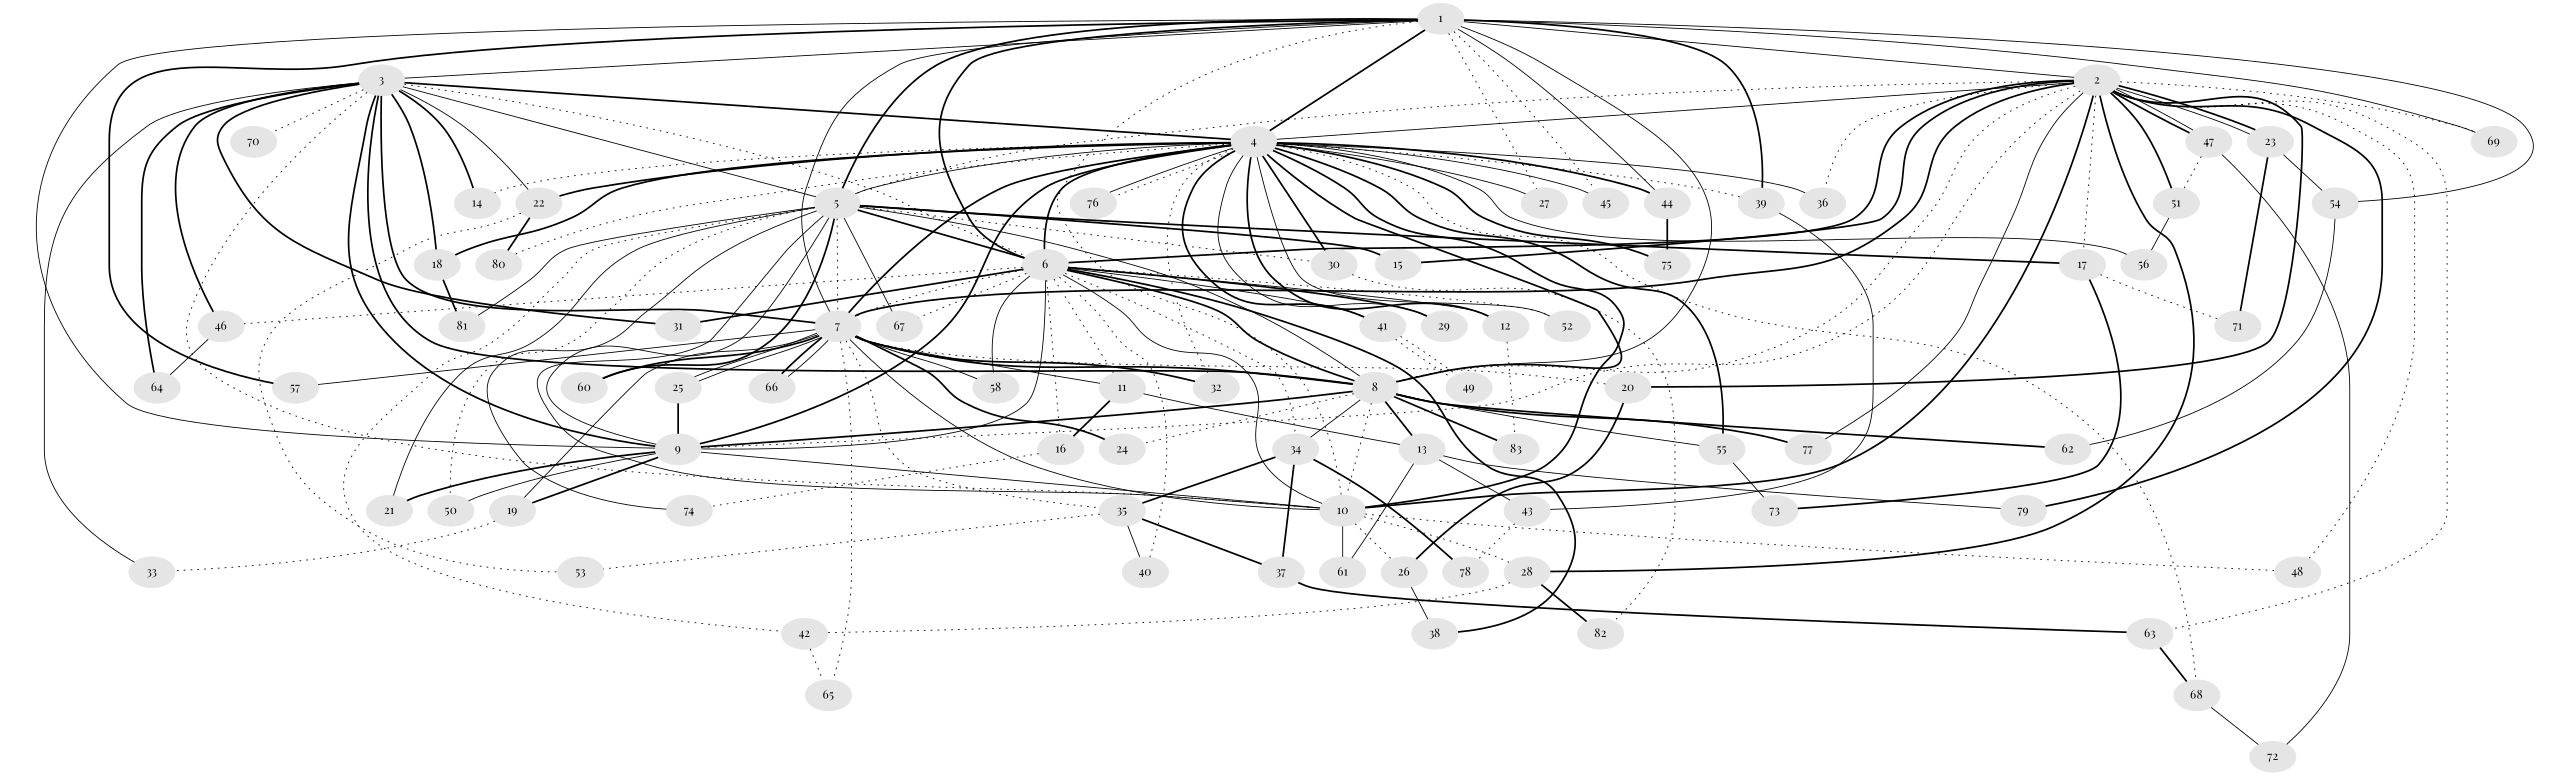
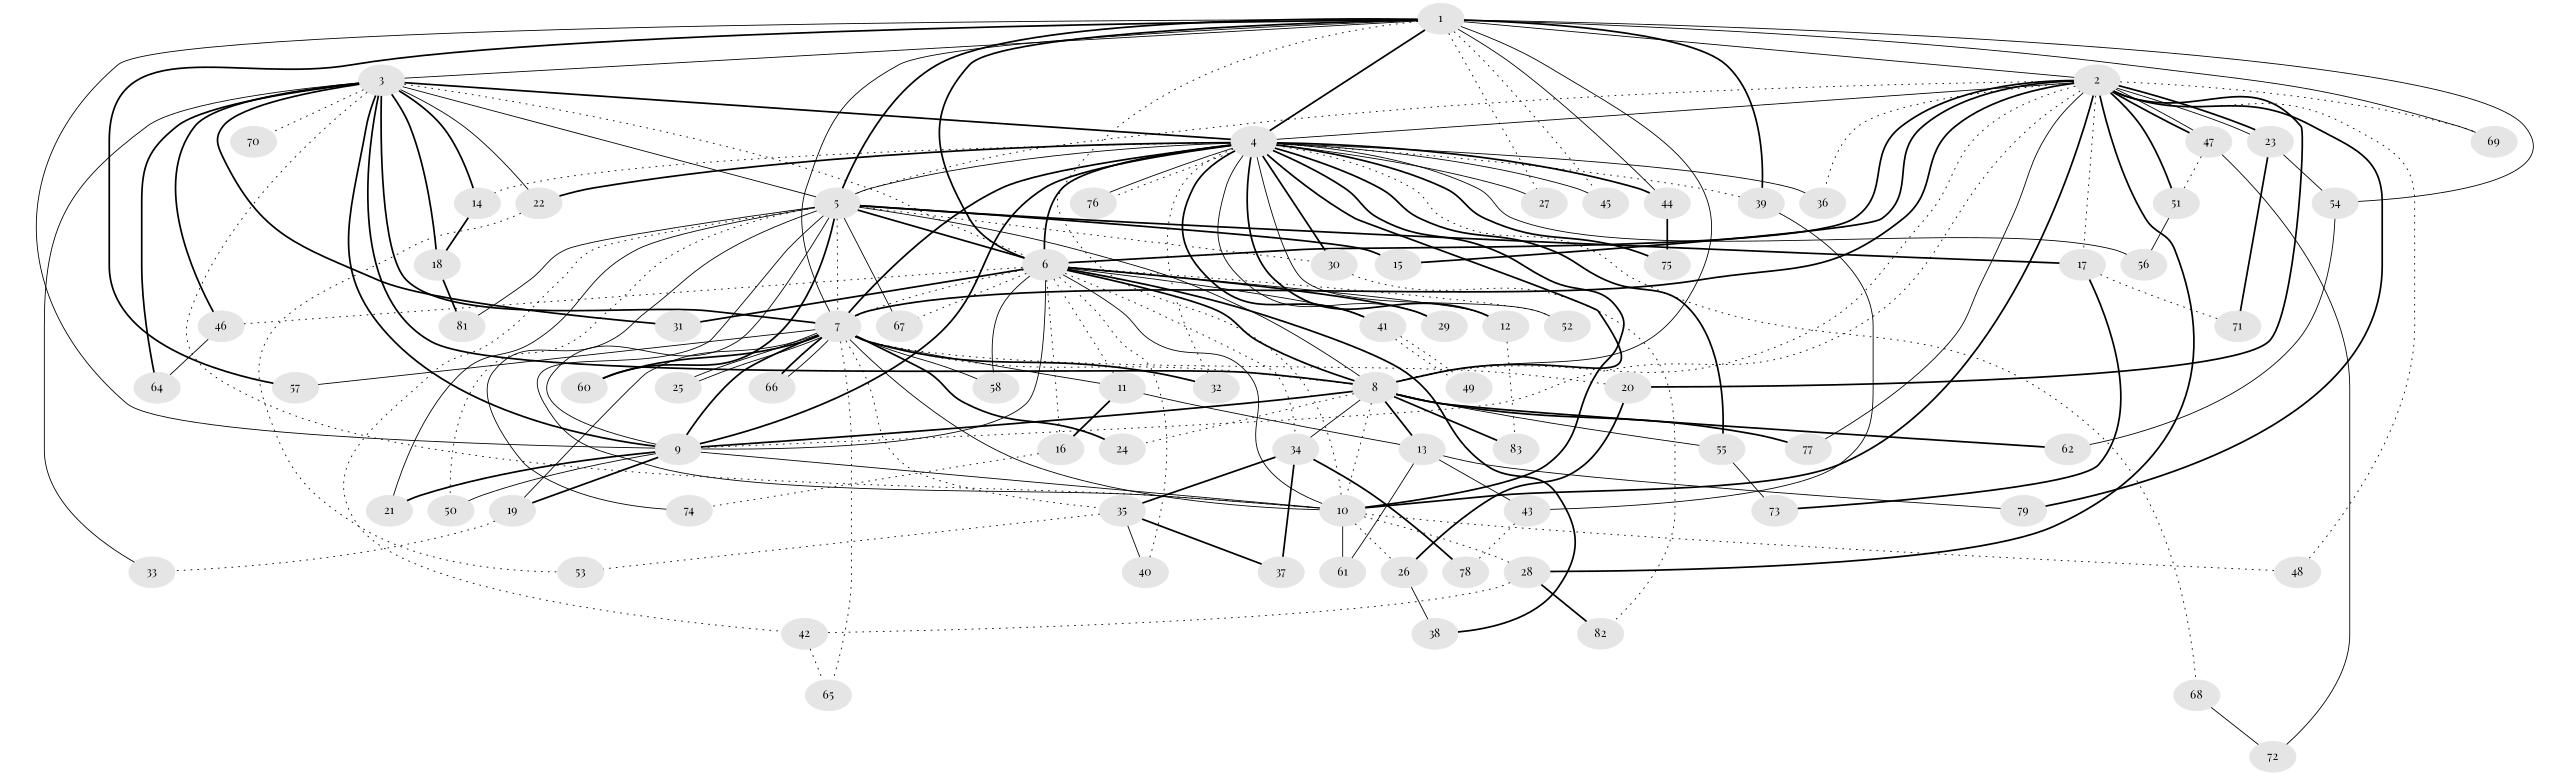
edge "4" -- "18": now "14" -- "18"
node "80": removed
edge "7" -- "8": style bold -> dotted
edge "25" -- "9": now "7" -- "9"
node "63": removed
